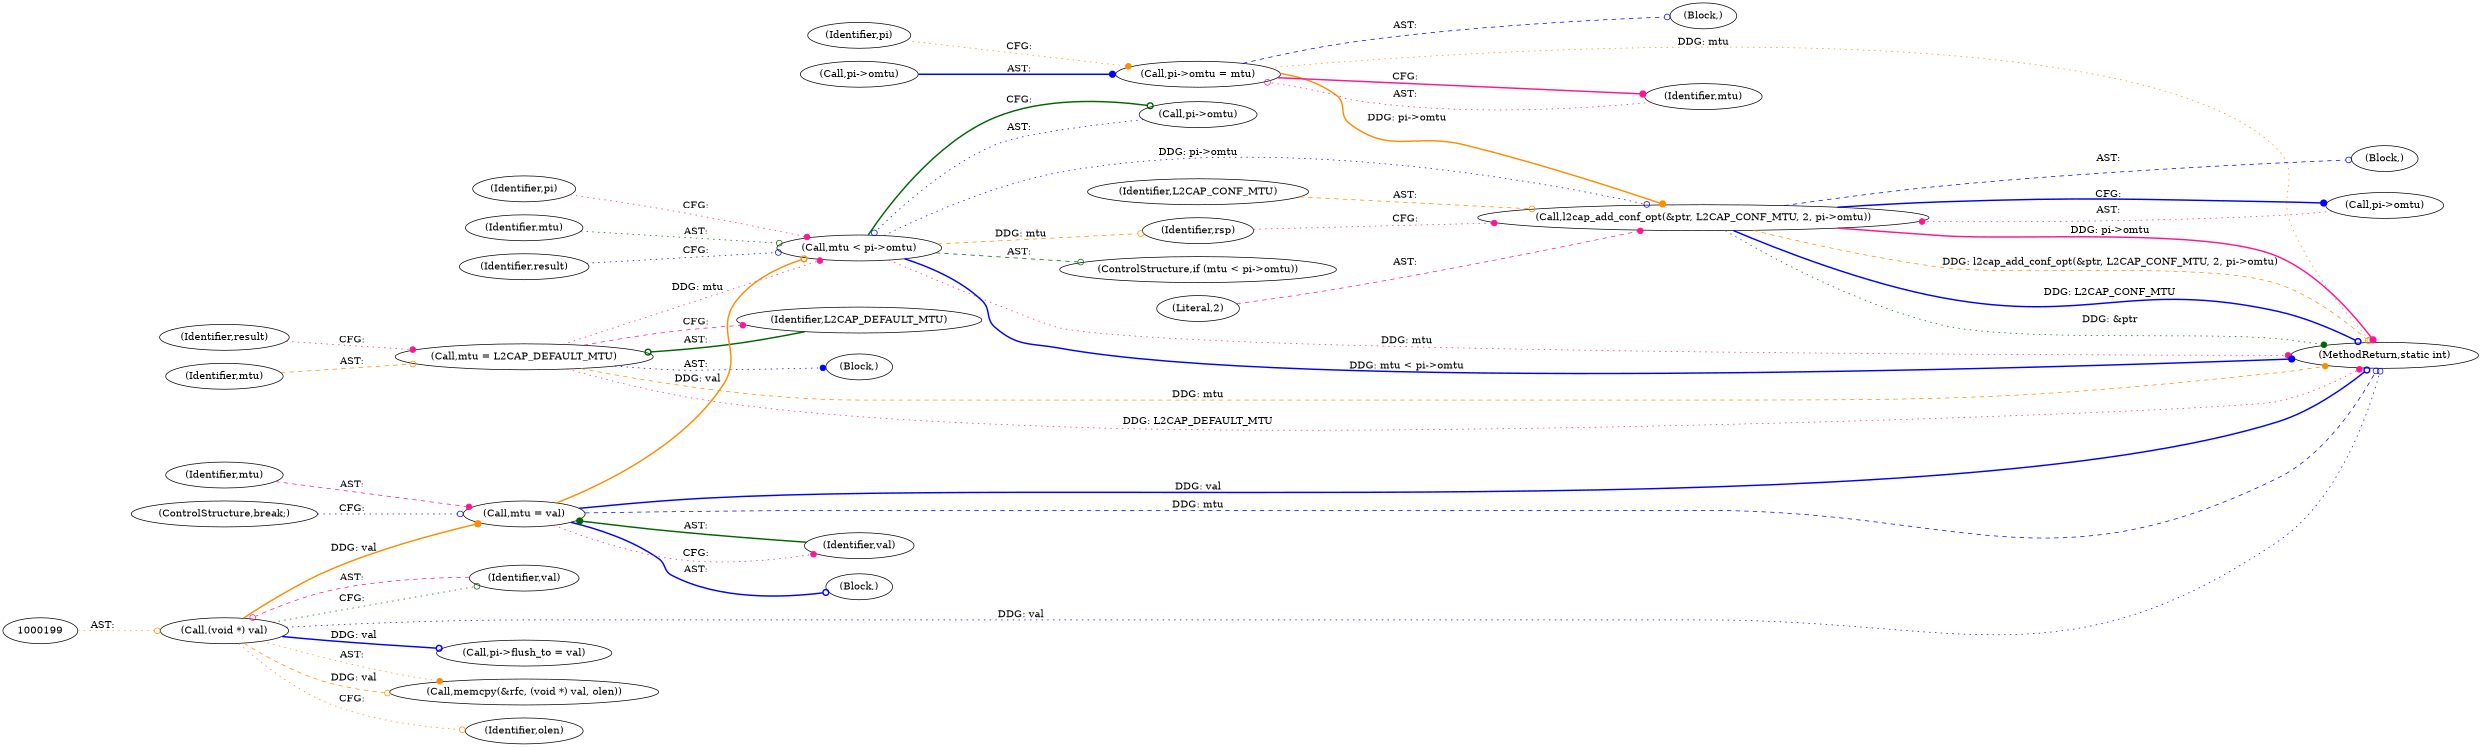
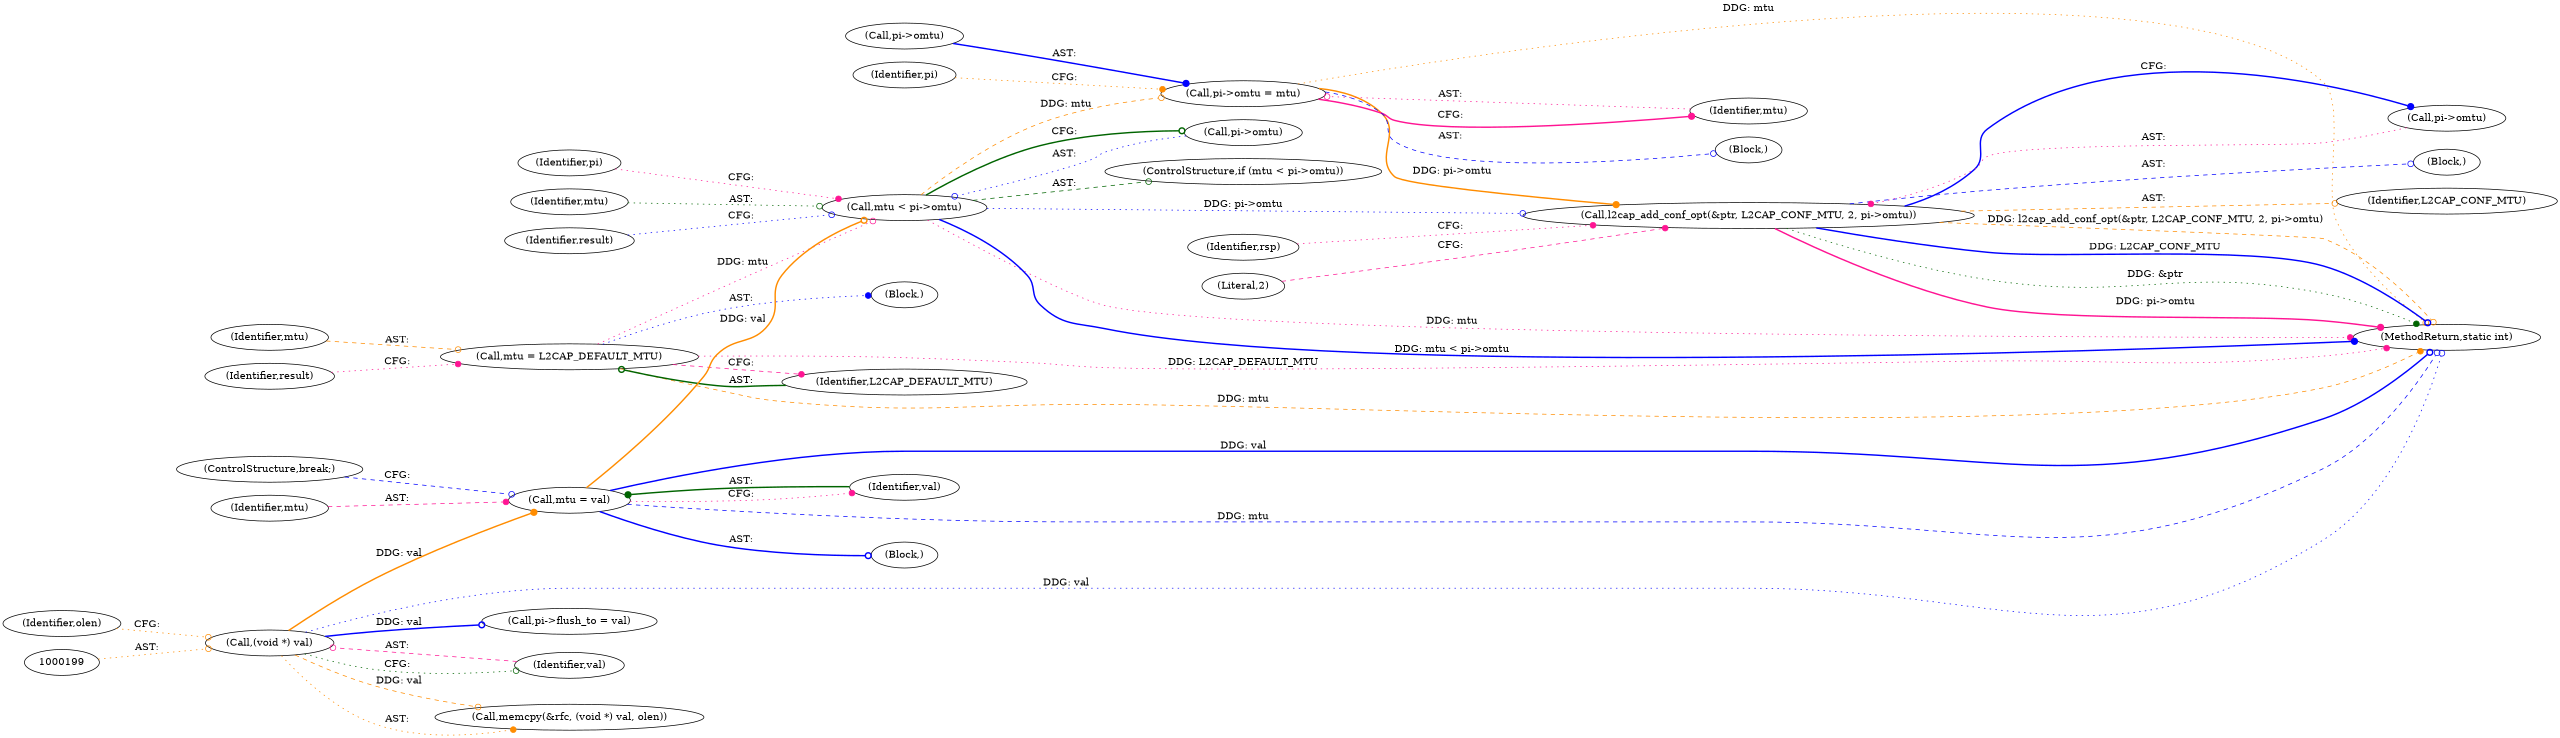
edge "(Identifier,L2CAP_CONF_MTU)" -> "(Call,l2cap_add_conf_opt(&ptr, L2CAP_CONF_MTU, 2, pi->omtu))": reversed
edge "(Call,mtu < pi->omtu)" -> "(Identifier,rsp)": now "(Call,mtu < pi->omtu)" -> "(Call,pi->omtu = mtu)"
edge "(Literal,2)" -> "(Call,l2cap_add_conf_opt(&ptr, L2CAP_CONF_MTU, 2, pi->omtu))": label "AST: " -> "CFG: "
edge "(Call,mtu = L2CAP_DEFAULT_MTU)" -> "(Call,mtu < pi->omtu)": arrowhead dot -> odot
edge "(ControlStructure,break;)" -> "(Call,mtu = val)": style dotted -> dashed
edge "(Call,(void *) val)" -> "(Identifier,olen)": reversed
